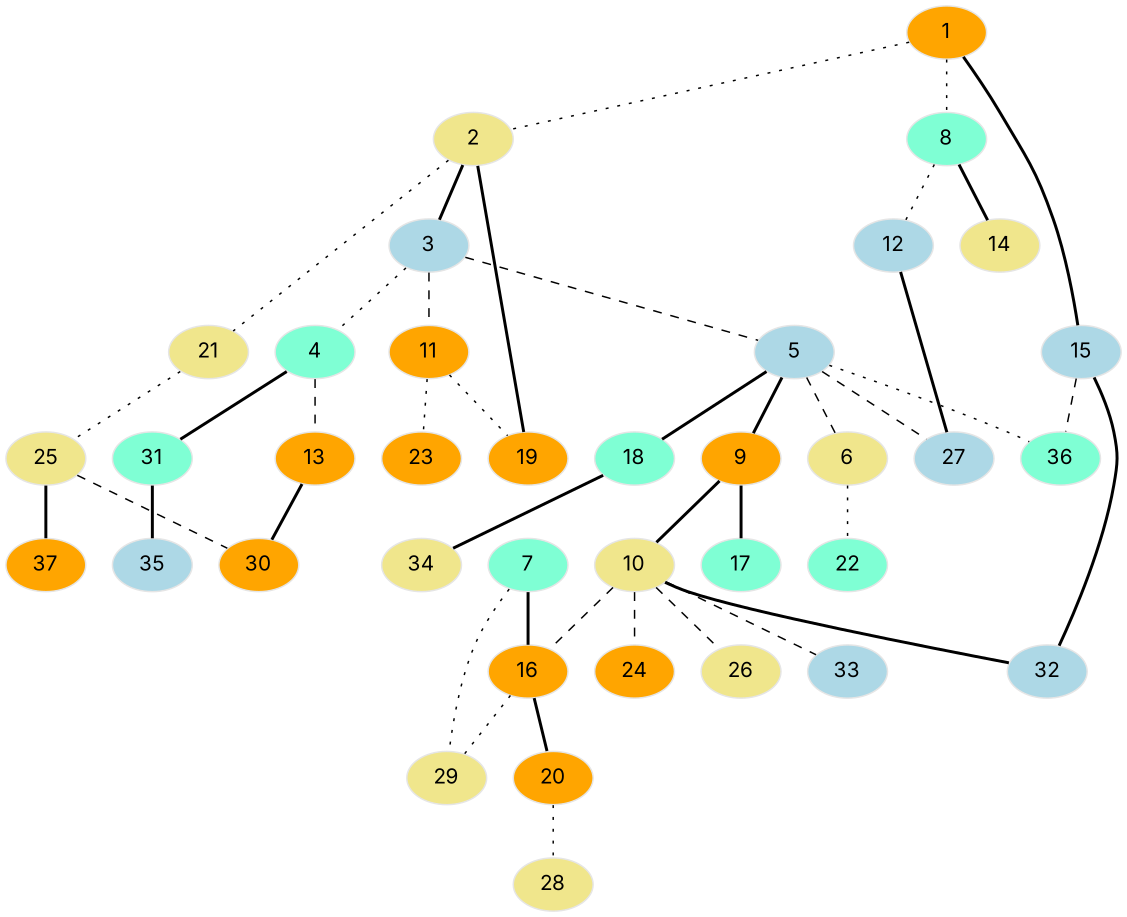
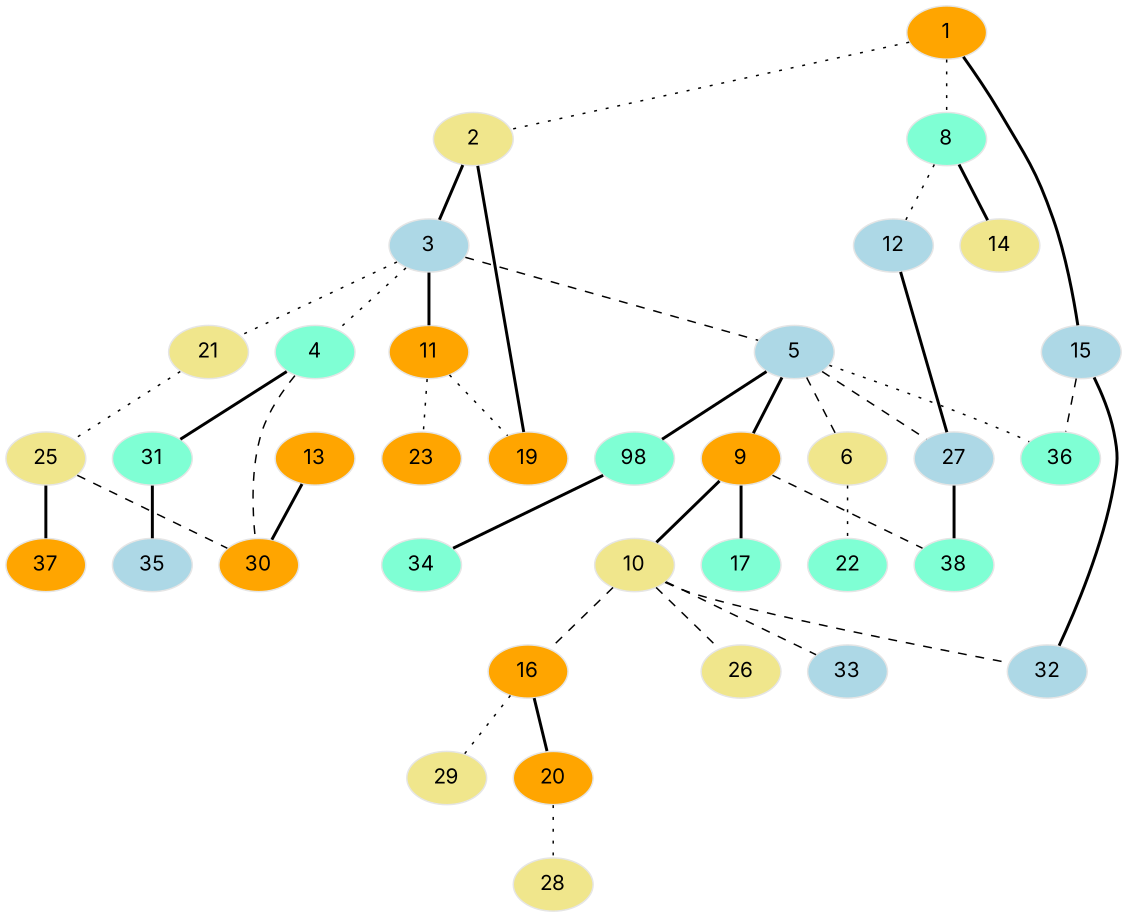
edge "2" -- "21": now "3" -- "21"
edge "3" -- "11": style dashed -> bold
edge "4" -- "13": now "4" -- "30"
node "18": label "18" -> "98"
node "34": fillcolor khaki -> aquamarine
node "7": removed
node "38": added
edge "10" -- "32": style bold -> dashed
node "24": removed
